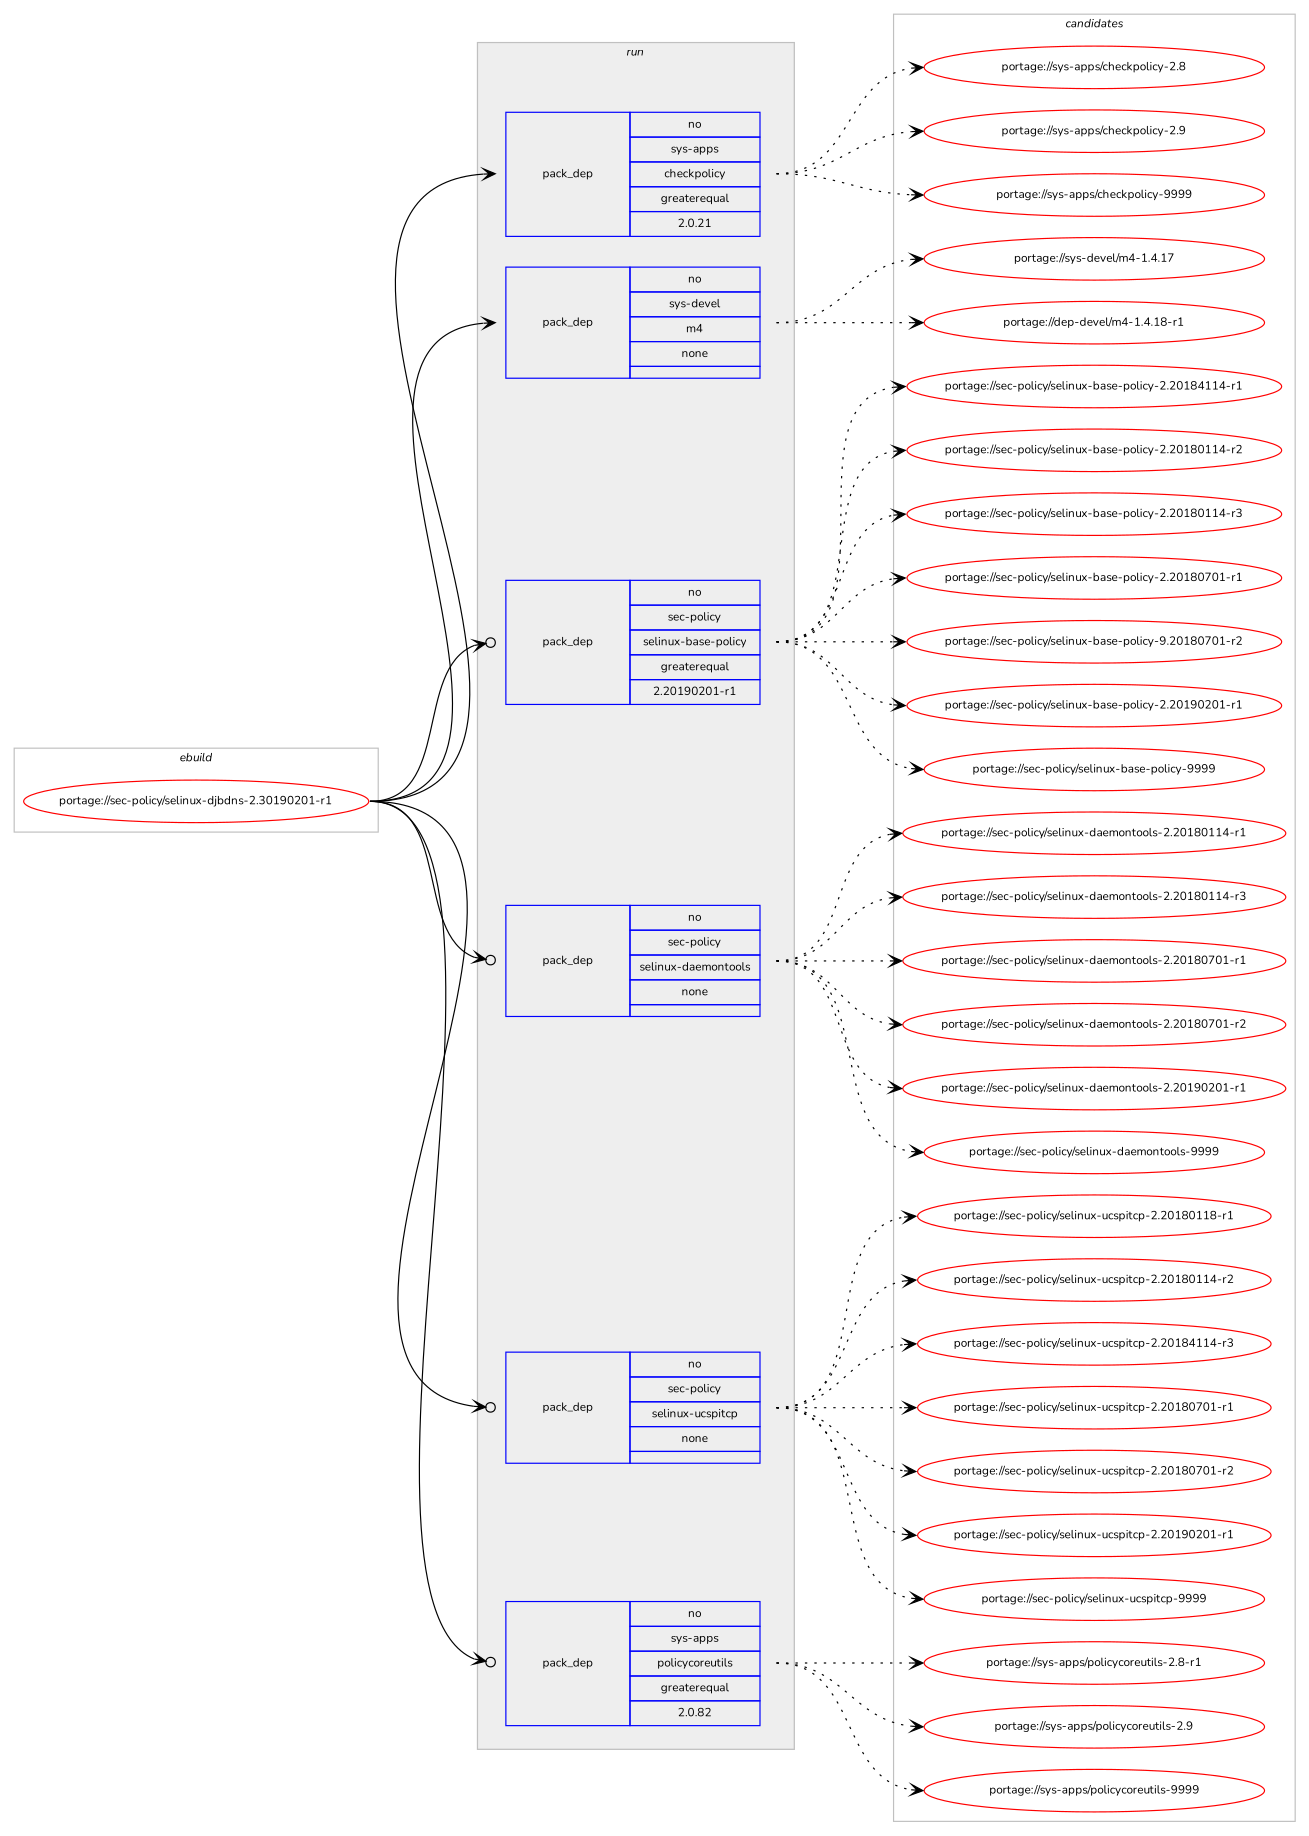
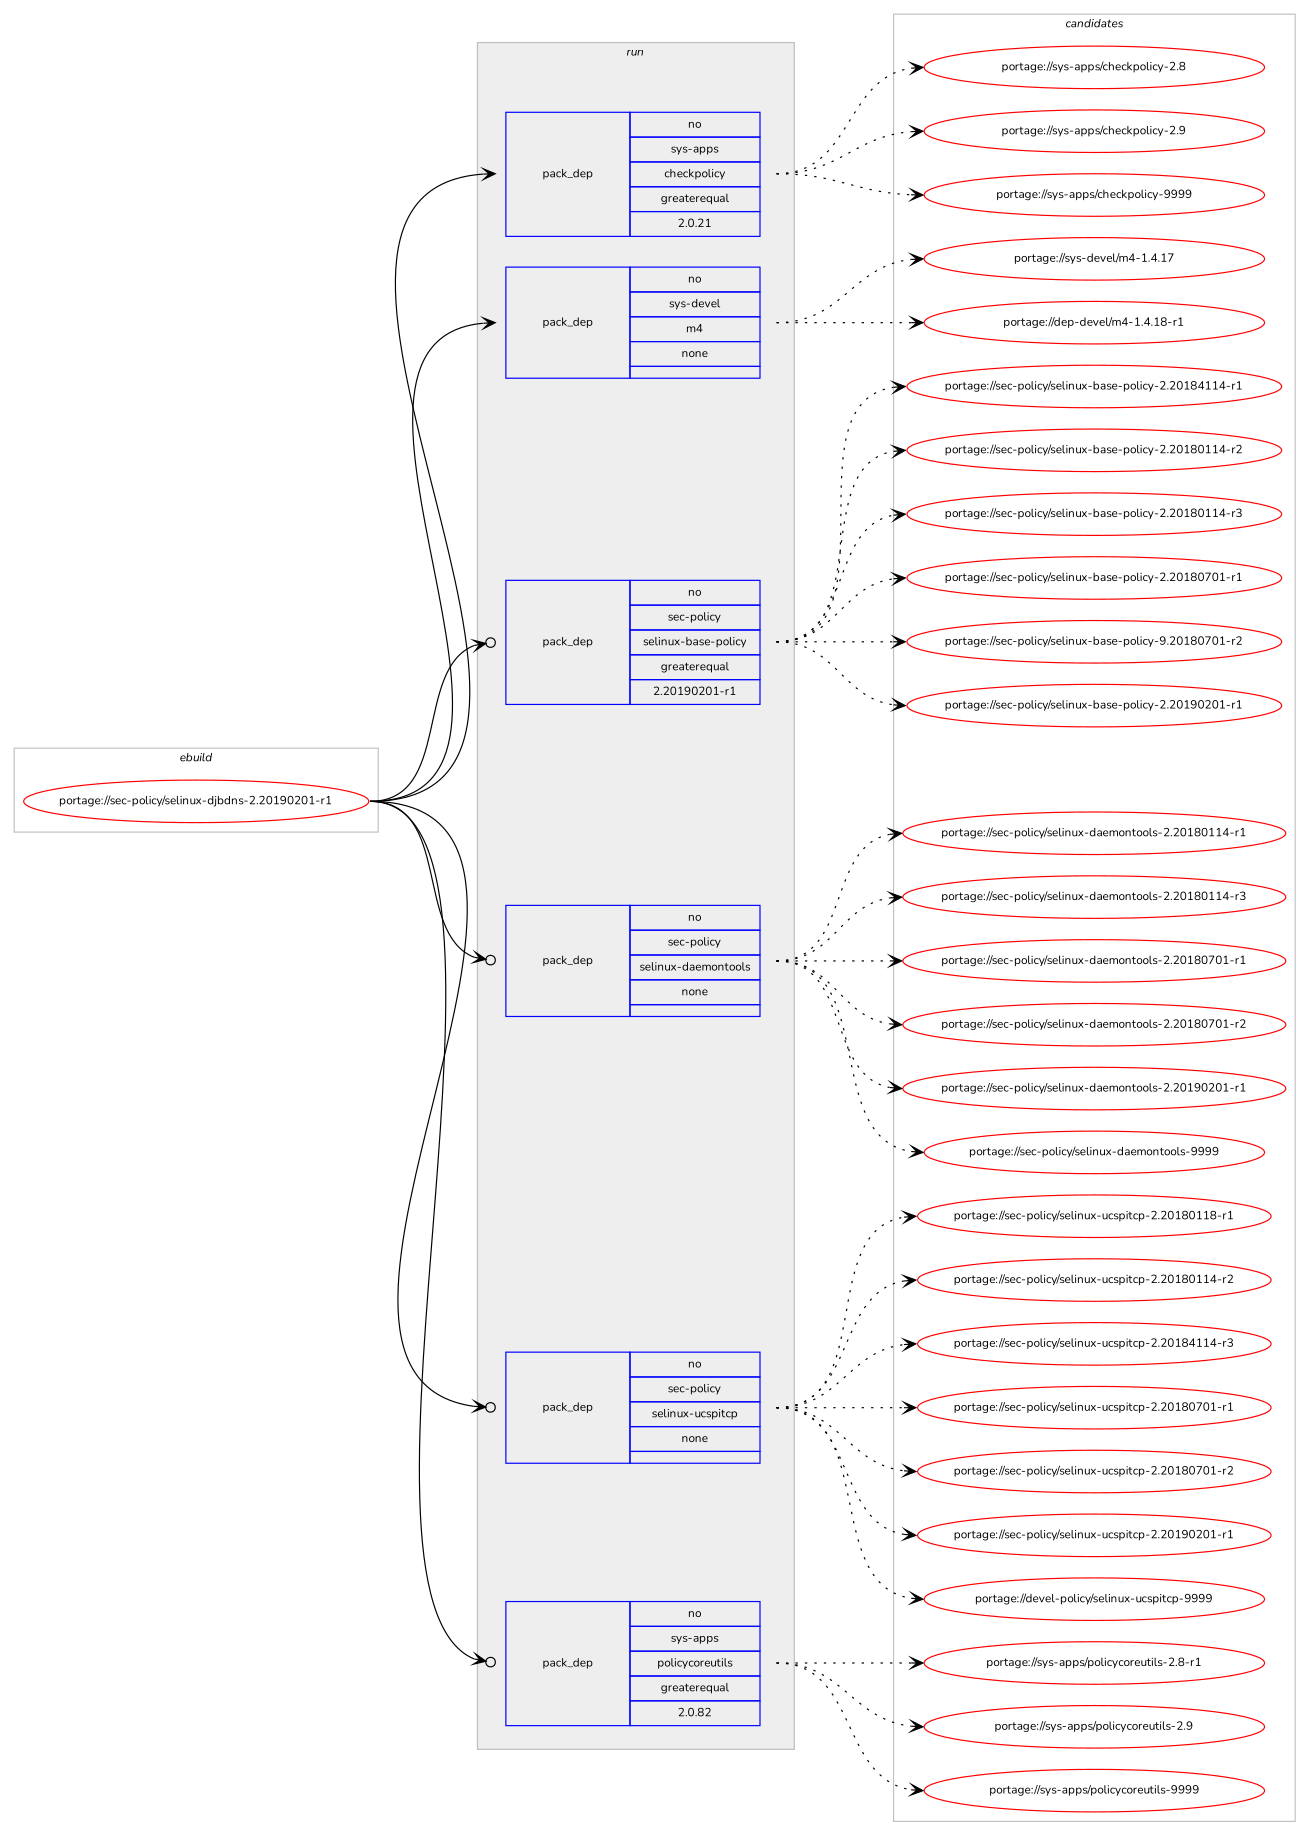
node "portage://sec-policy/selinux-base-policy-9999": removed
node "portage://sec-policy/selinux-djbdns-2.30190201-r1": label "portage://sec-policy/selinux-djbdns-2.30190201-r1" -> "portage://sec-policy/selinux-djbdns-2.20190201-r1"
node "portage://sec-policy/selinux-ucspitcp-9999": label "portage://sec-policy/selinux-ucspitcp-9999" -> "portage://devel-policy/selinux-ucspitcp-9999"
